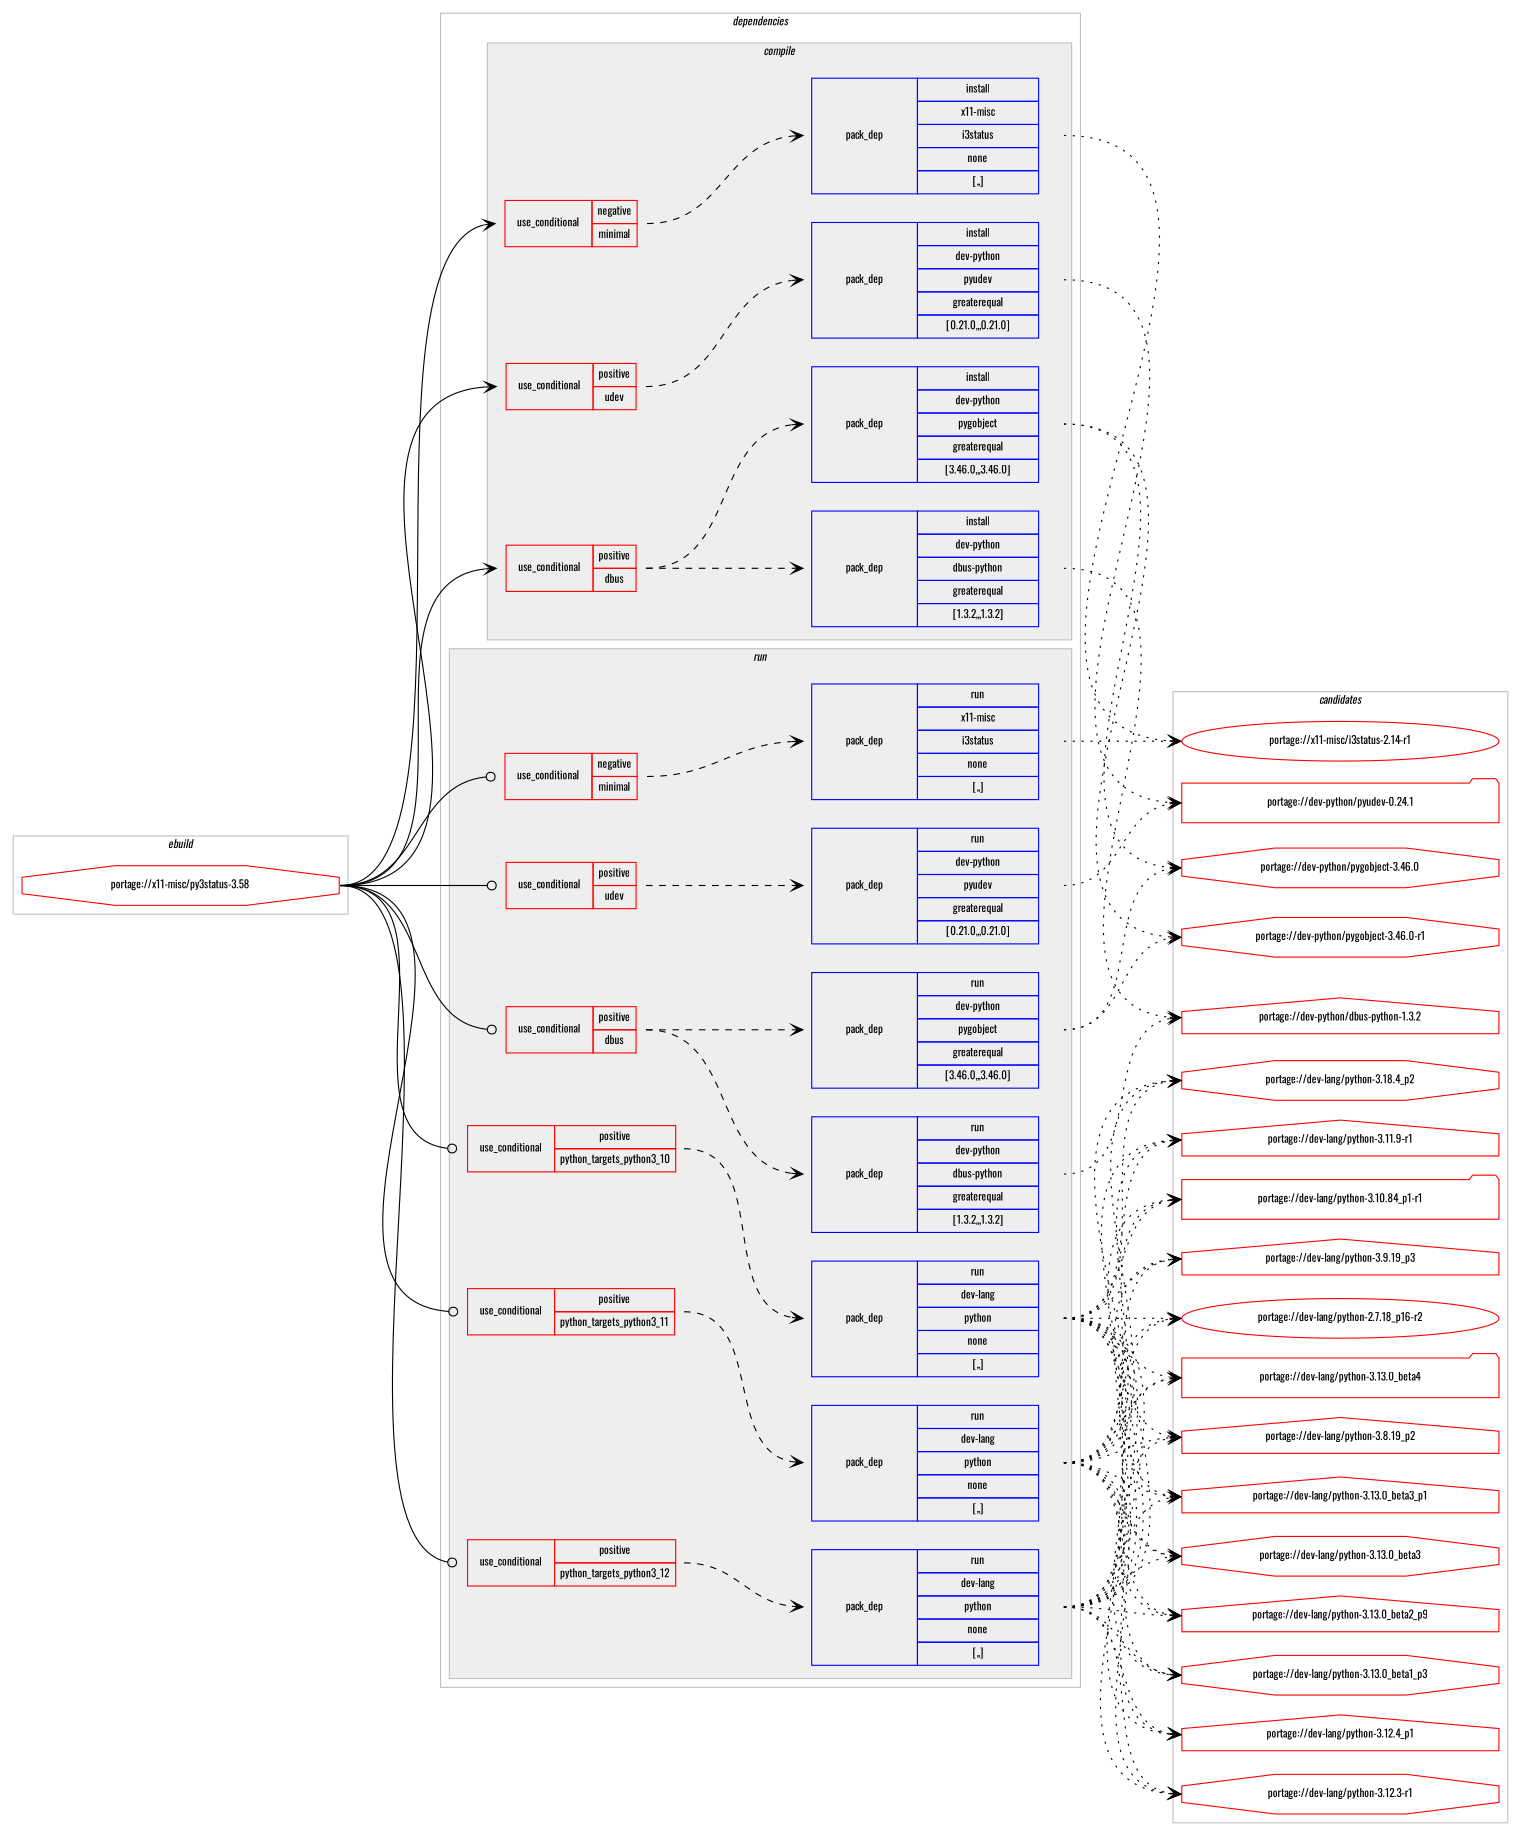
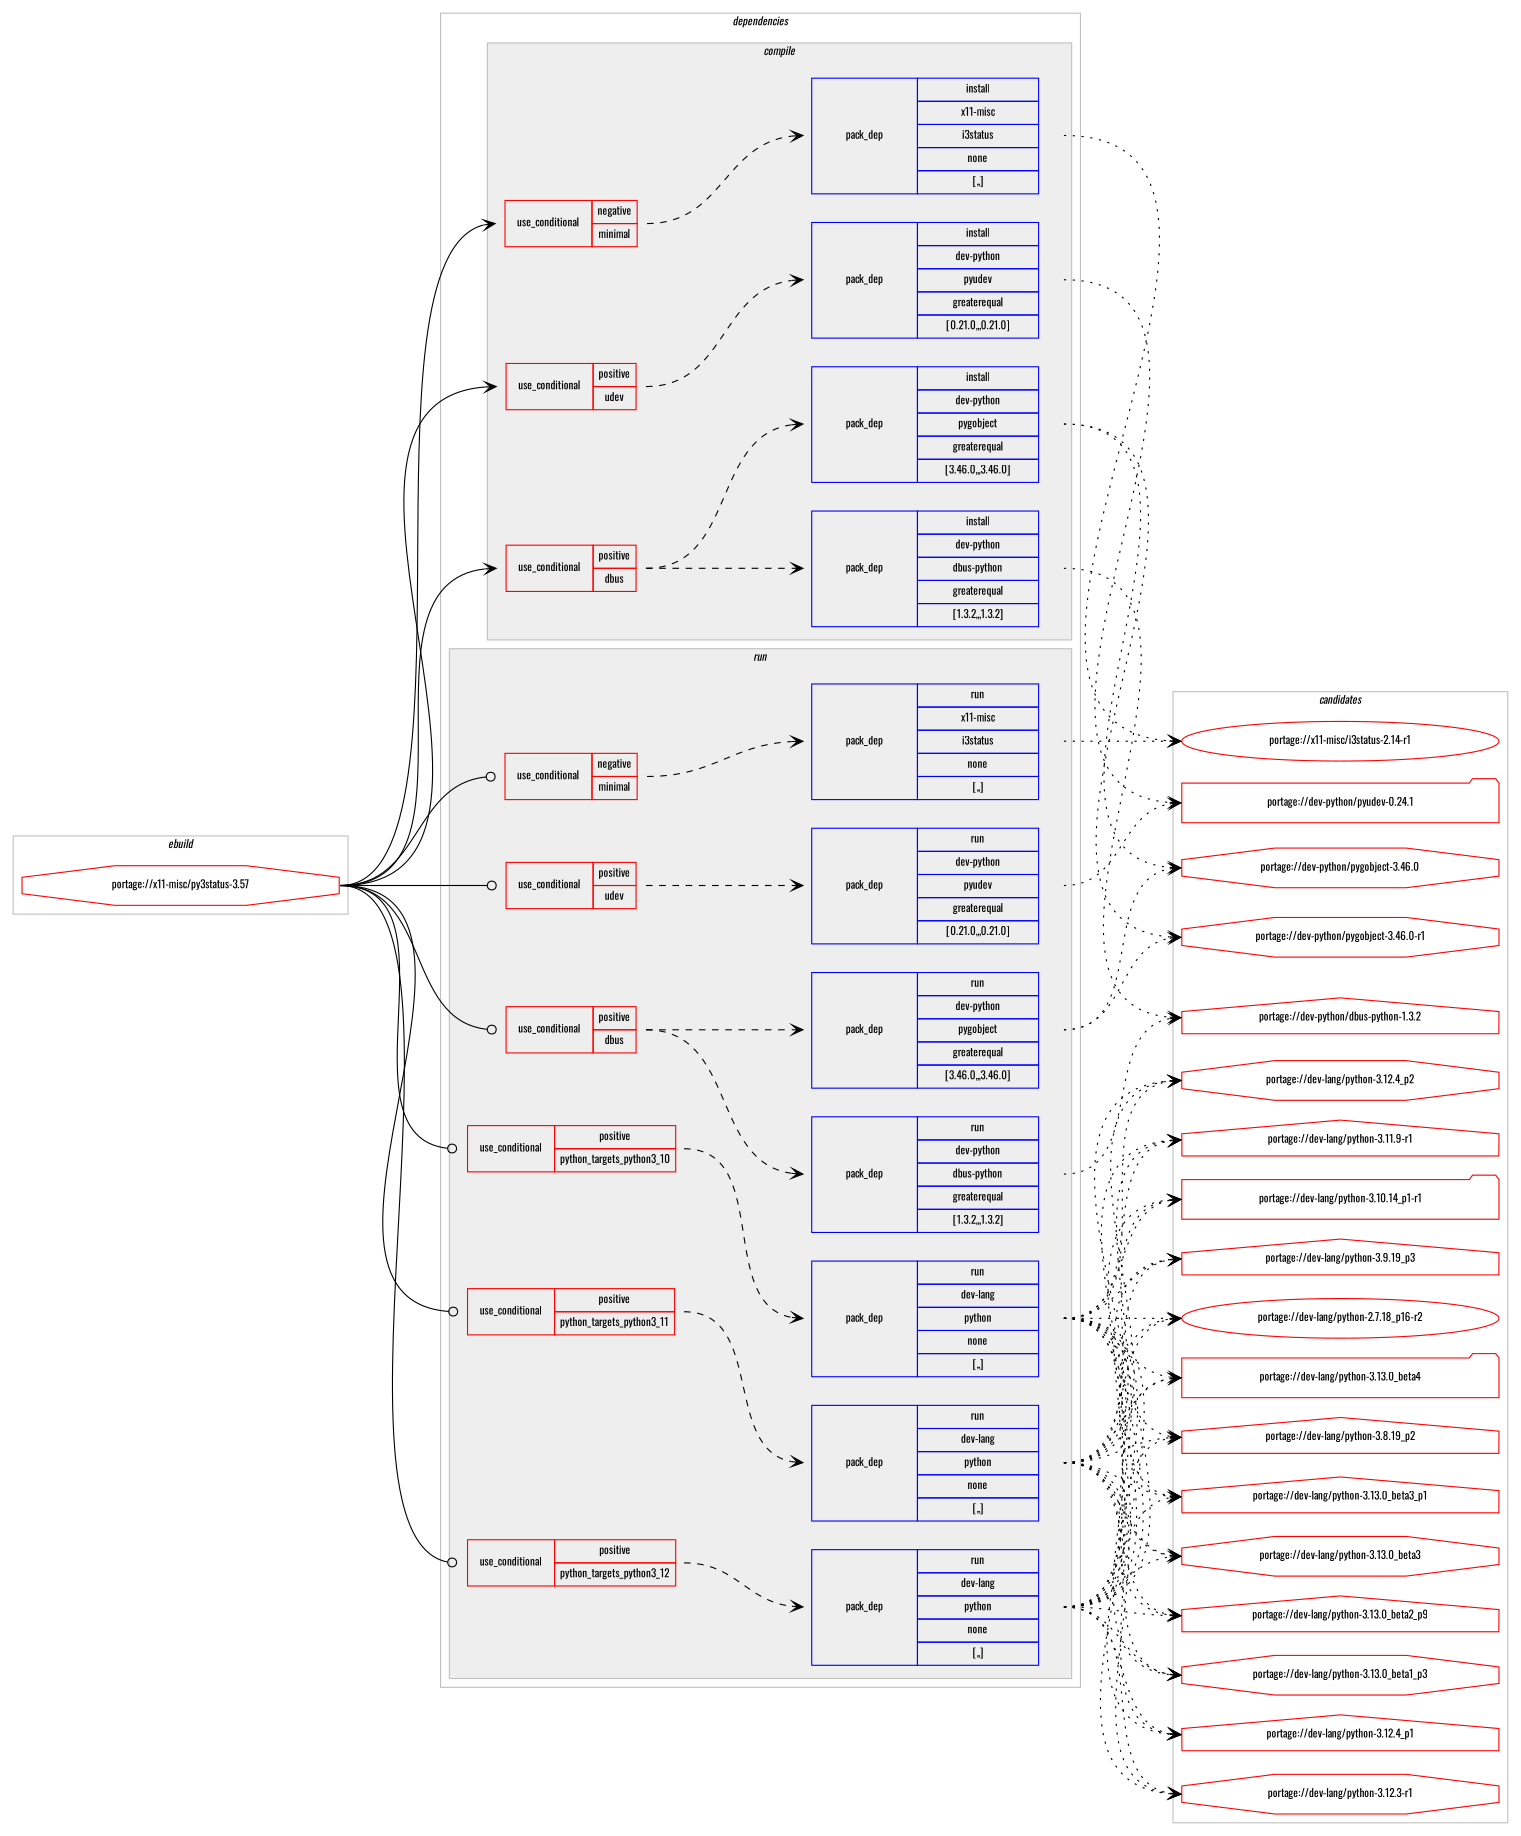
node "portage://x11-misc/py3status-3.58": label "portage://x11-misc/py3status-3.58" -> "portage://x11-misc/py3status-3.57"
node "portage://dev-lang/python-3.18.4_p2": label "portage://dev-lang/python-3.18.4_p2" -> "portage://dev-lang/python-3.12.4_p2"
node "portage://dev-lang/python-3.10.84_p1-r1": label "portage://dev-lang/python-3.10.84_p1-r1" -> "portage://dev-lang/python-3.10.14_p1-r1"
